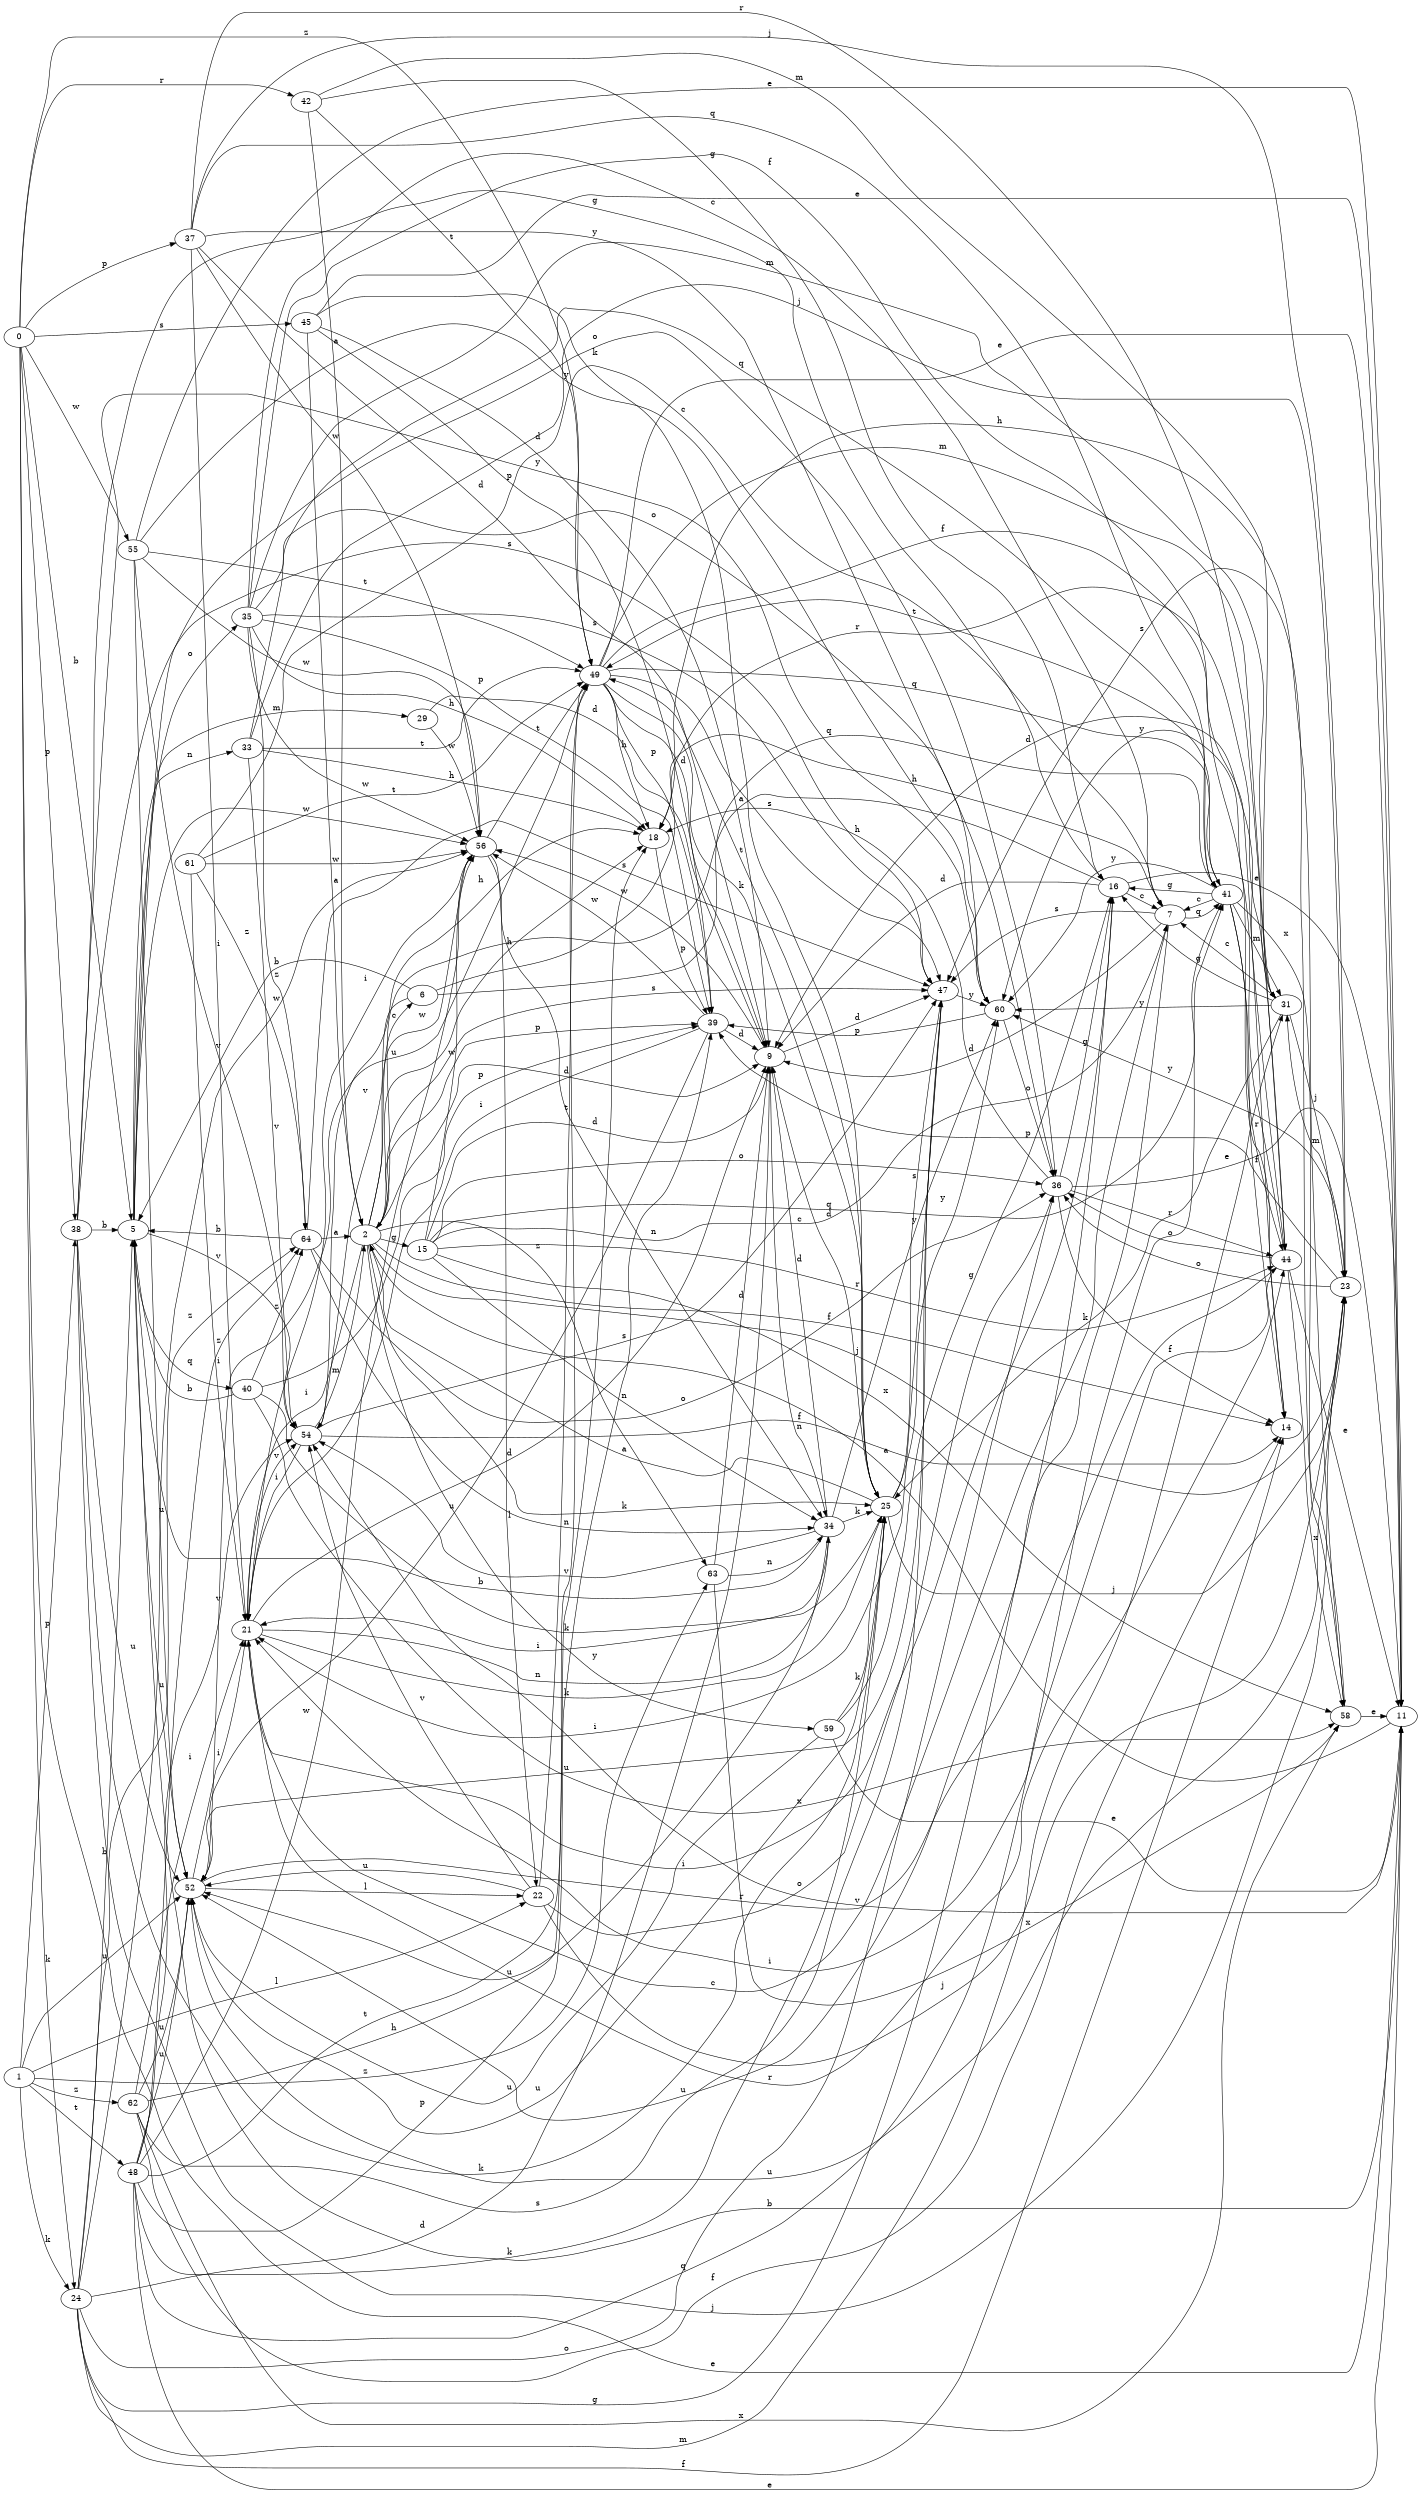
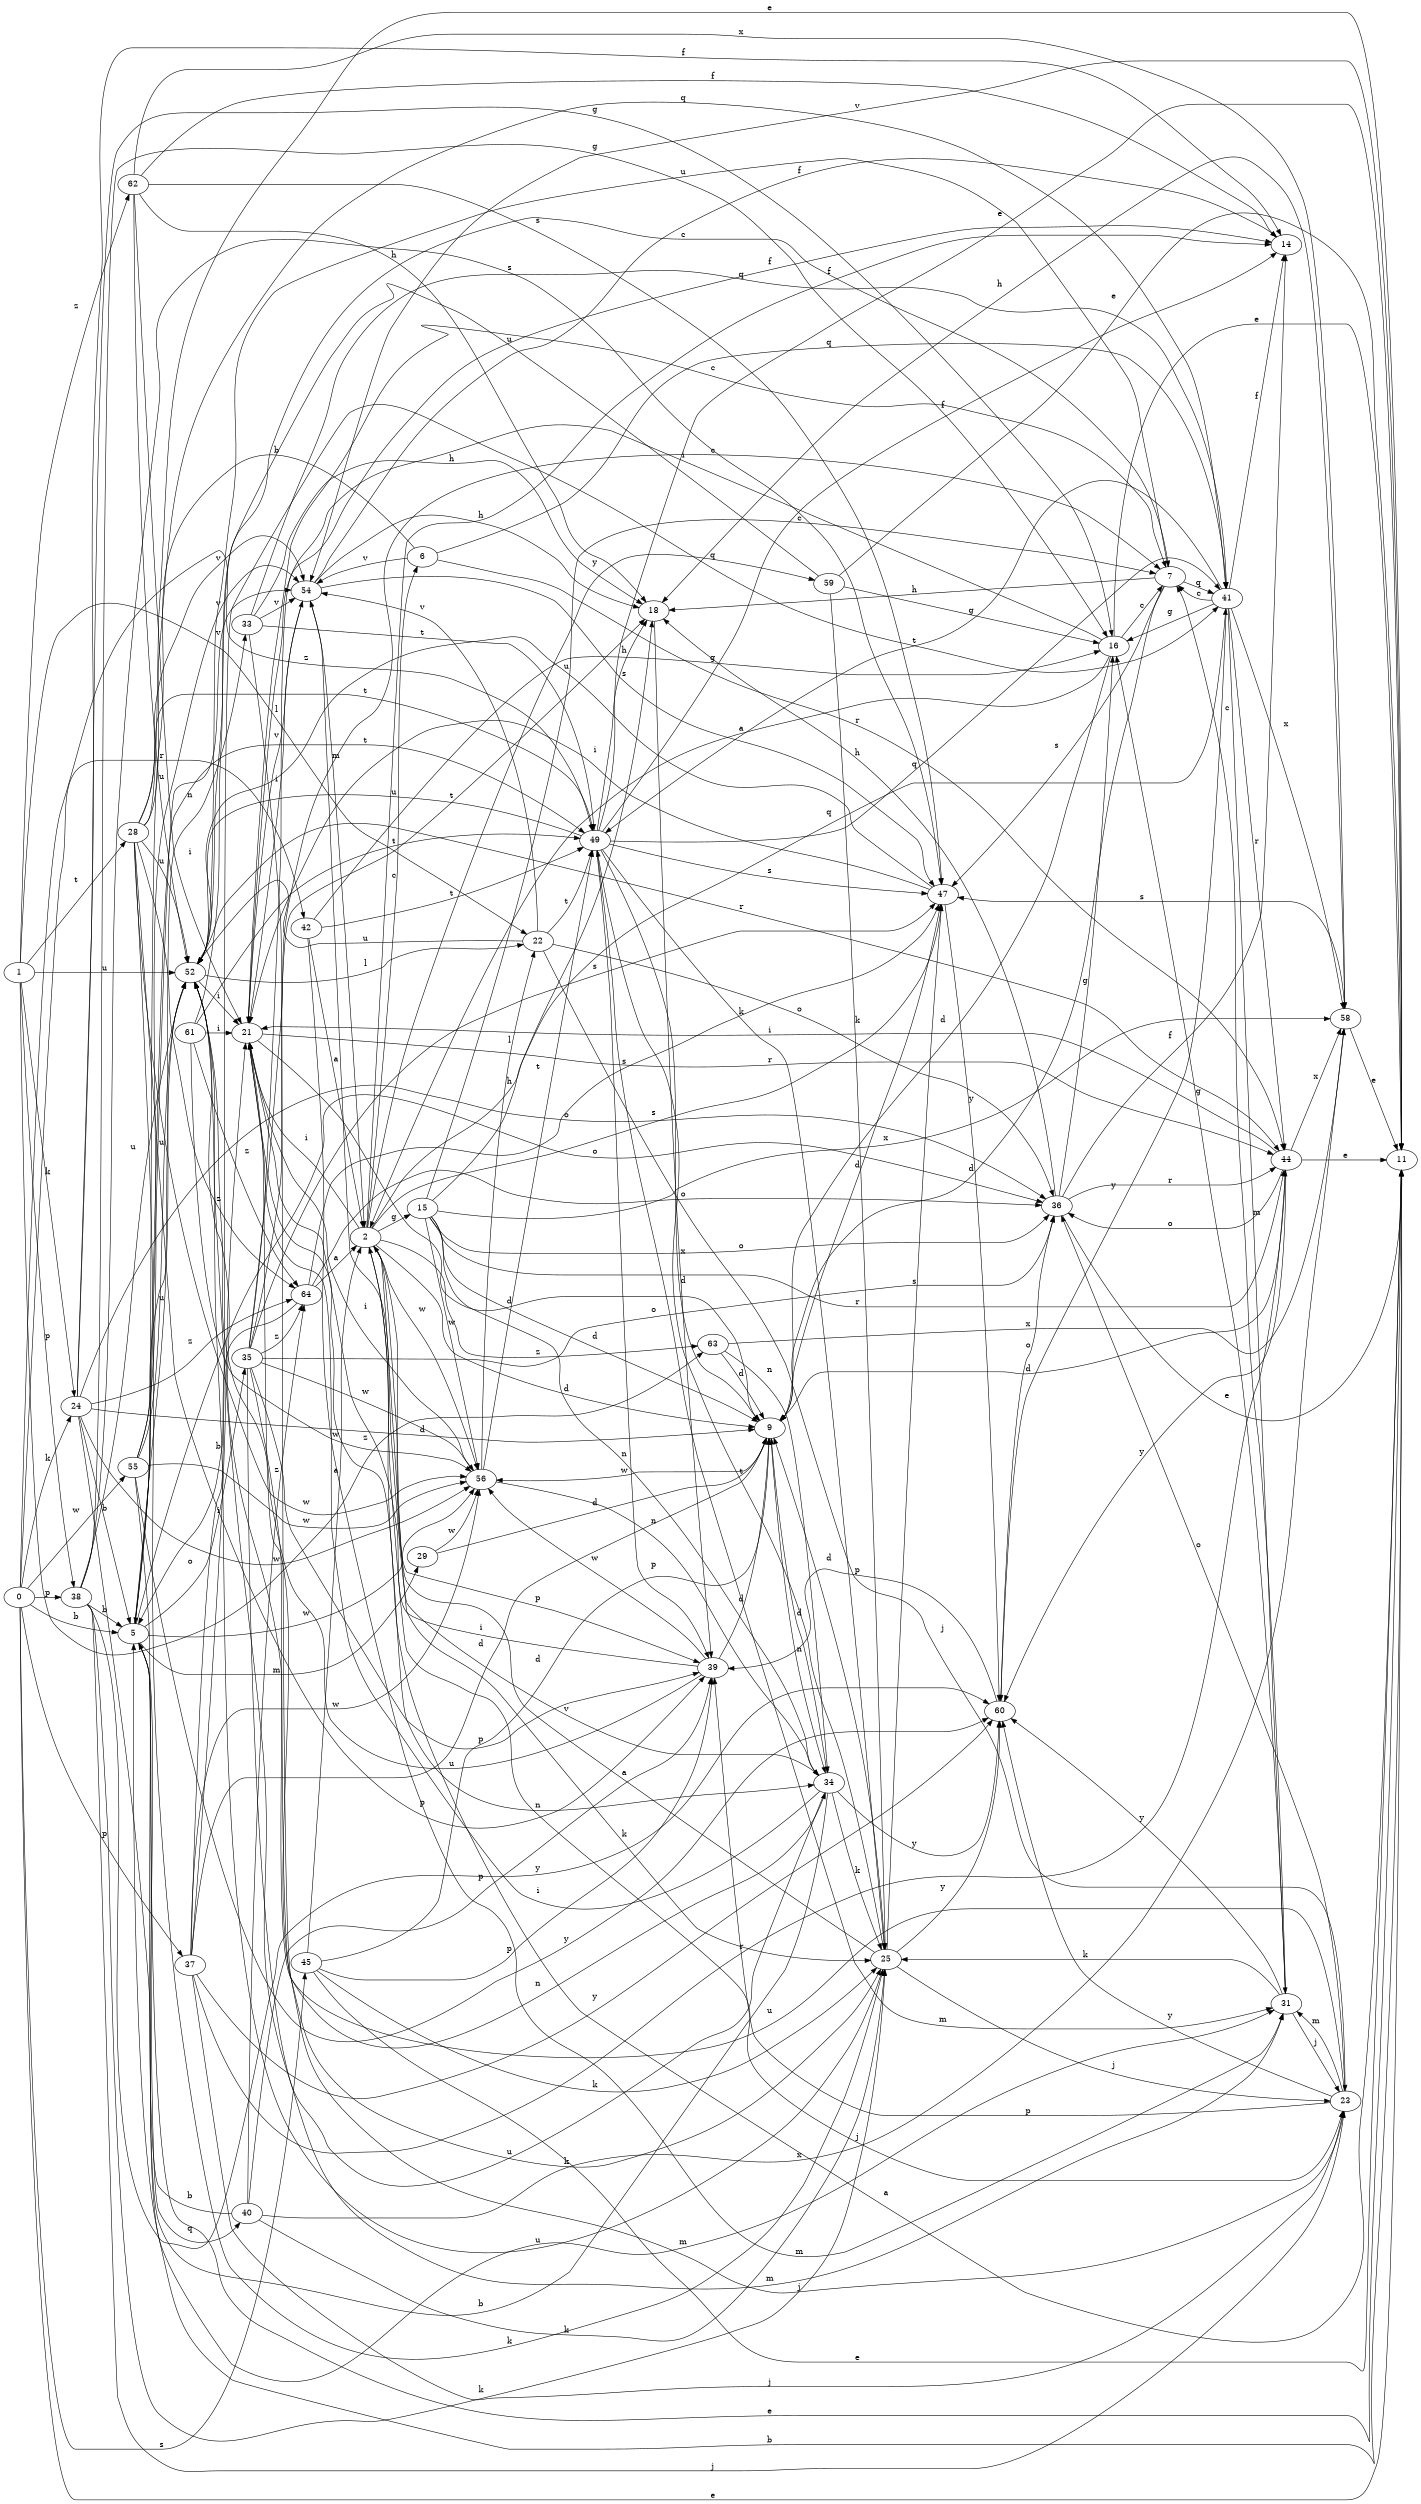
edge "35" -> "18": label "h" -> "t"
edge "18" -> "39": label "p" -> "x"
edge "64" -> "34": now "35" -> "34"
node "48": label "48" -> "28"
